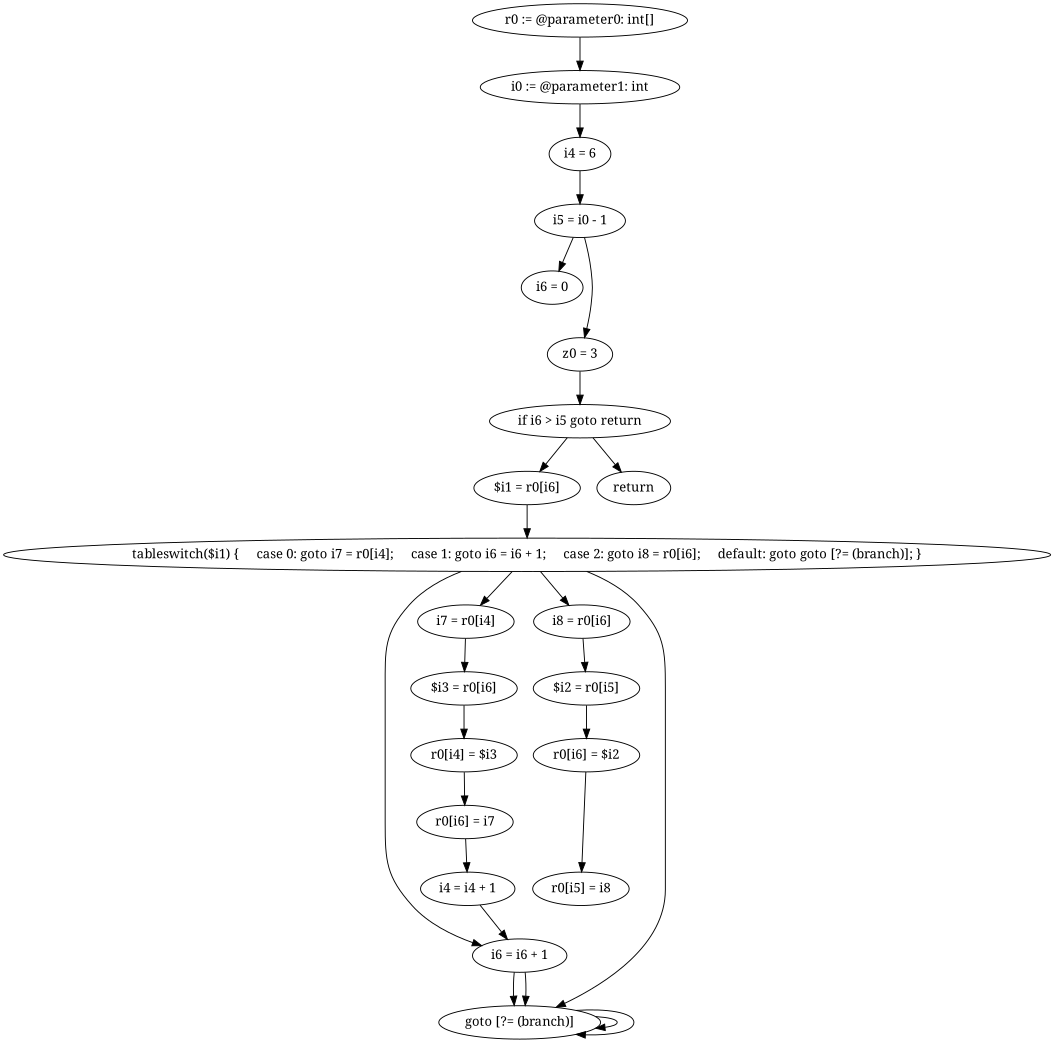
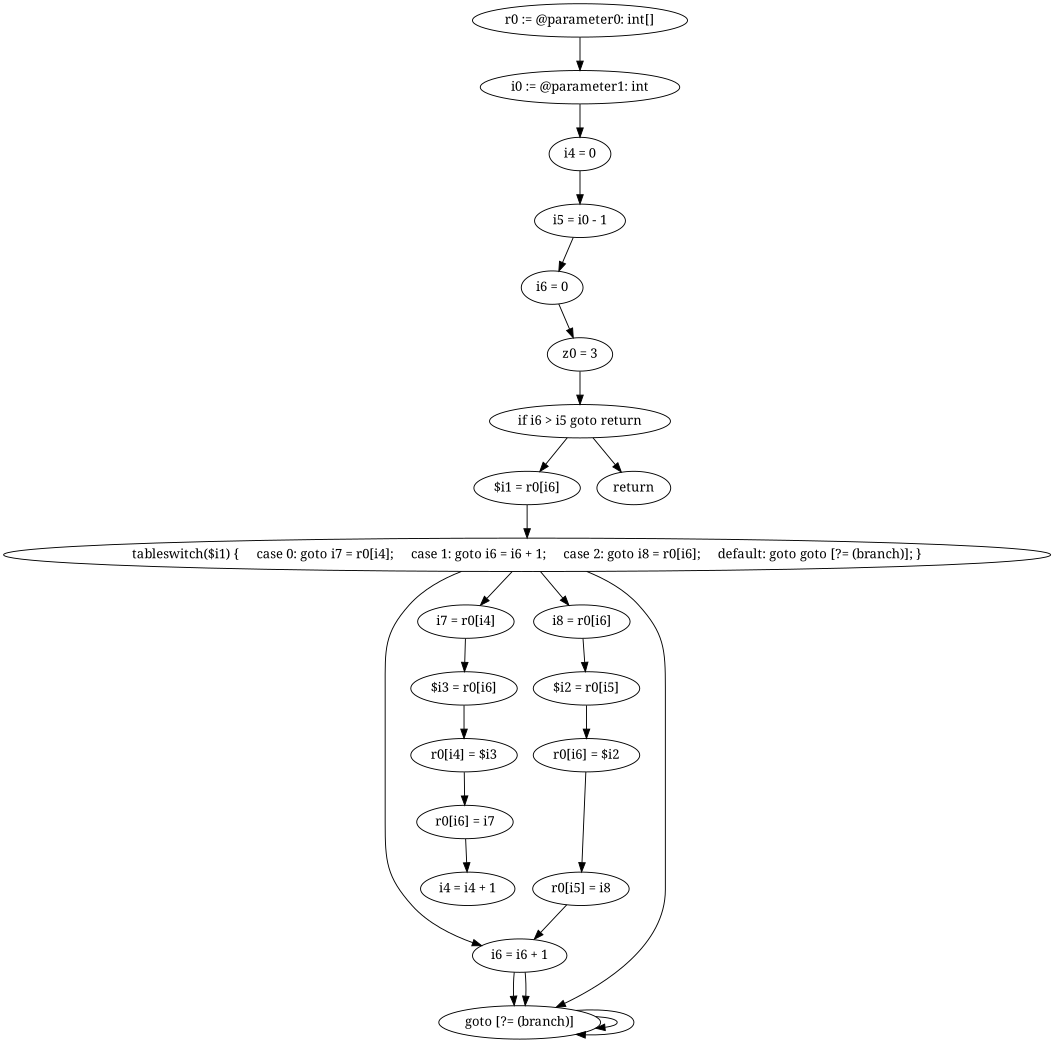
node "i4 = 6": label "i4 = 6" -> "i4 = 0"
edge "i5 = i0 - 1" -> "z0 = 3": now "i6 = 0" -> "z0 = 3"
edge "i4 = i4 + 1" -> "i6 = i6 + 1": now "r0[i5] = i8" -> "i6 = i6 + 1"
